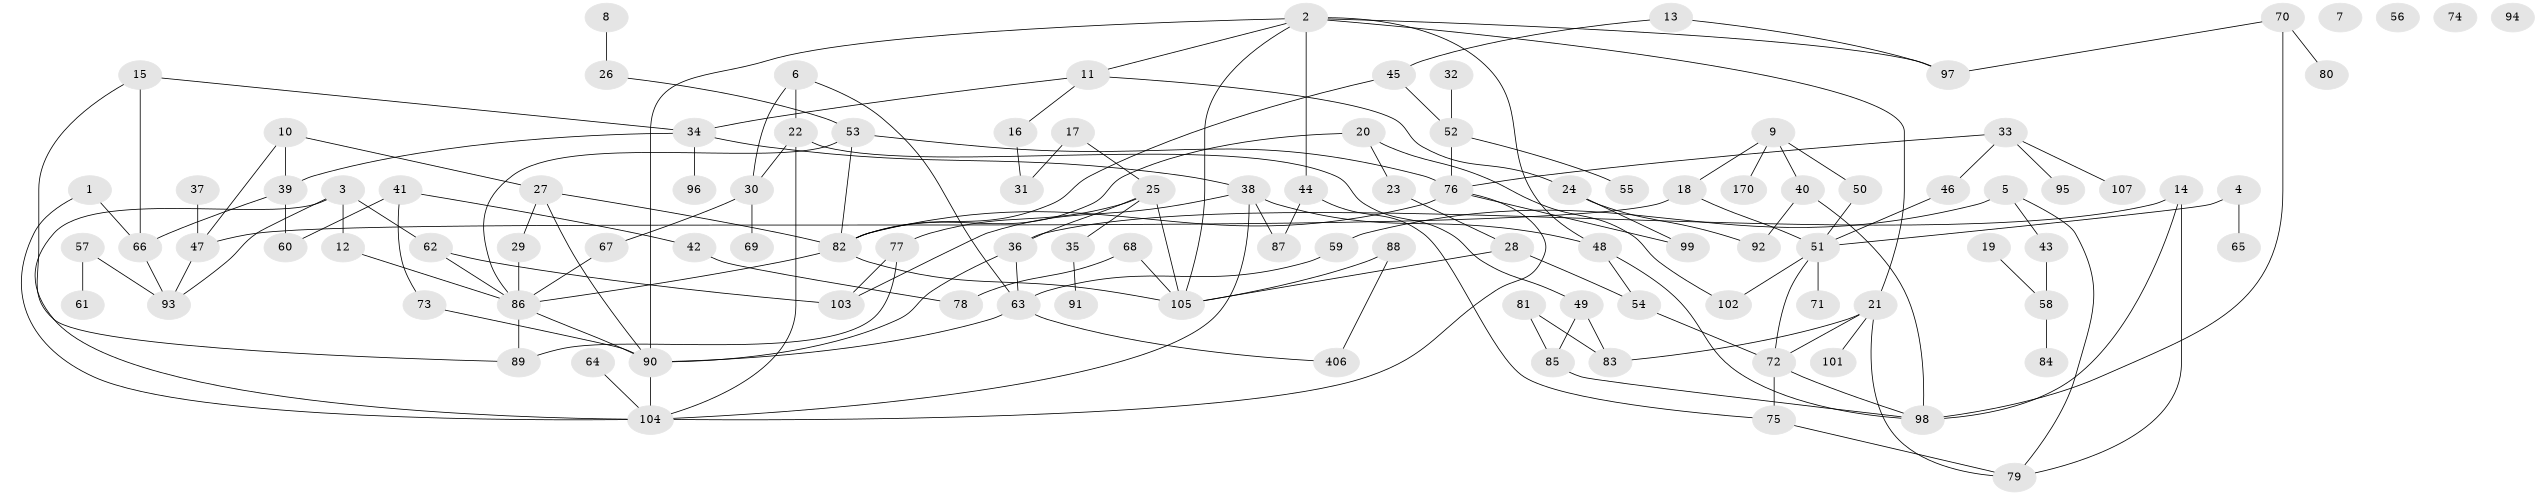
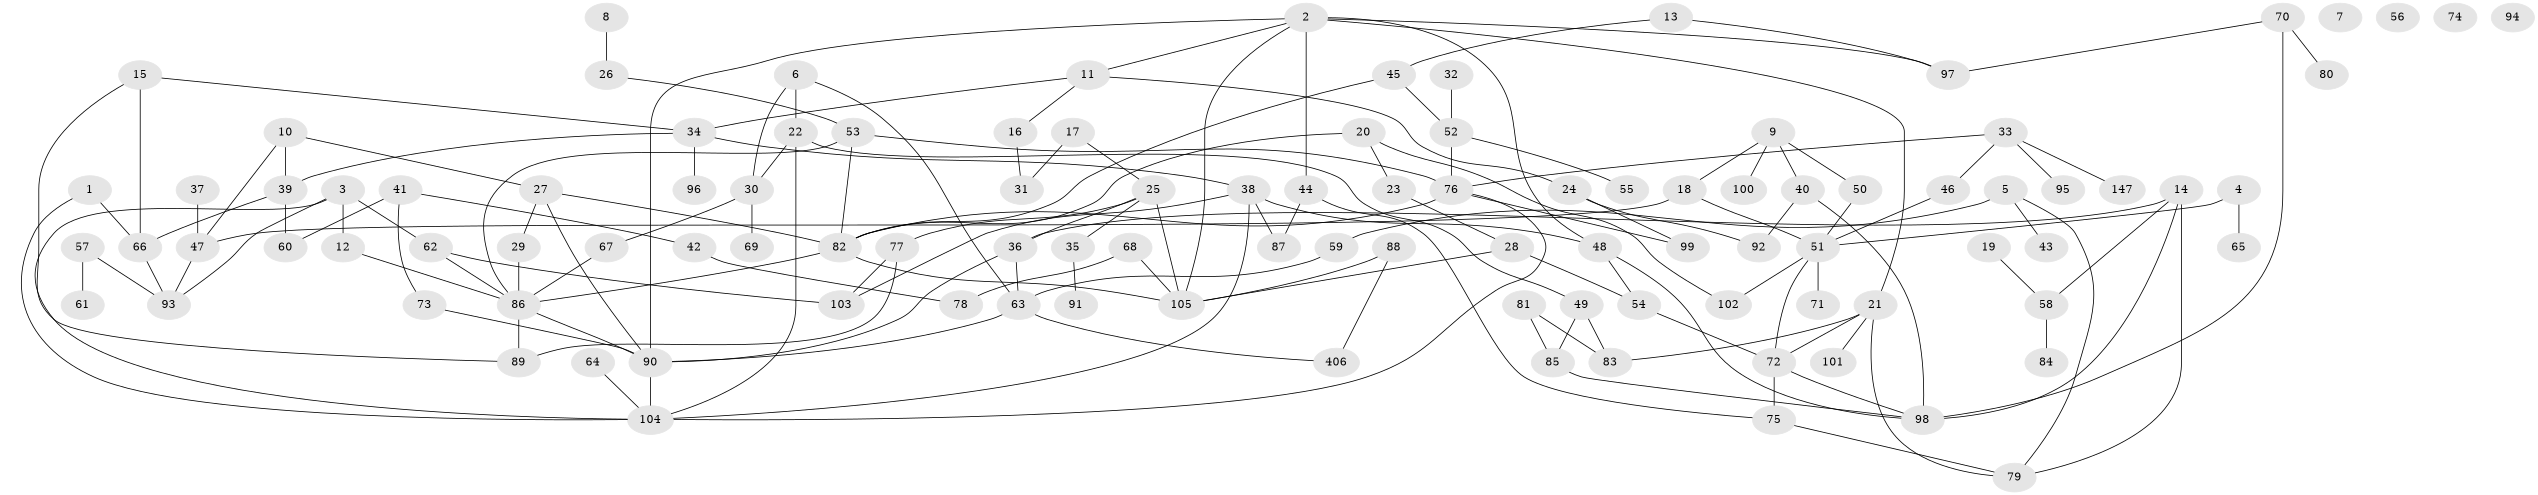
node "170": label "170" -> "100"
node "107": label "107" -> "147"
edge "43" -- "58": now "14" -- "58"
